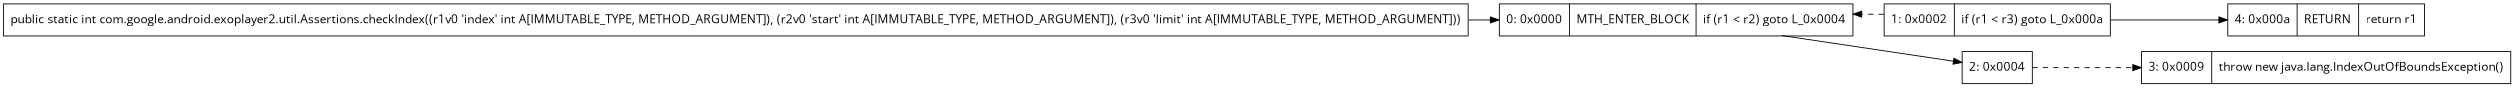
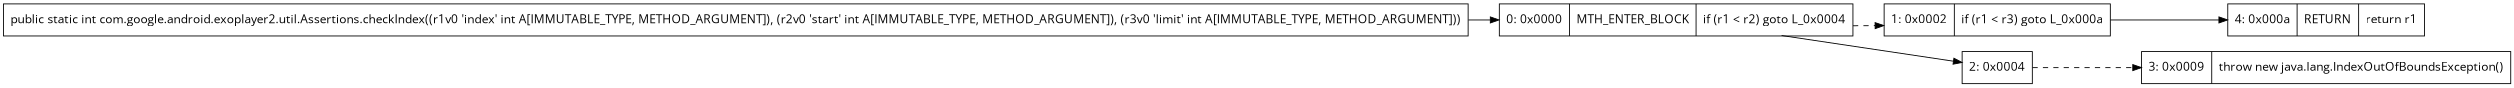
edge "1: 0x0002" -> "0: 0x0000": reversed
